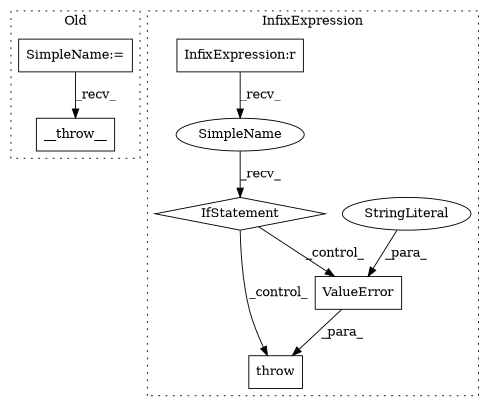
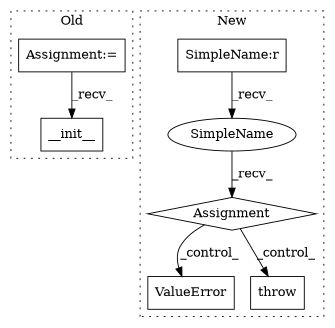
cluster "InfixExpression": label "InfixExpression" -> "New"
node "SimpleName:=": label "SimpleName:=" -> "Assignment:="
node "InfixExpression:r": label "InfixExpression:r" -> "SimpleName:r"
node "__throw__": label "__throw__" -> "__init__"
node "IfStatement": label "IfStatement" -> "Assignment"
node "StringLiteral": removed
edge "ValueError" -> "throw": removed, label "_para_"
